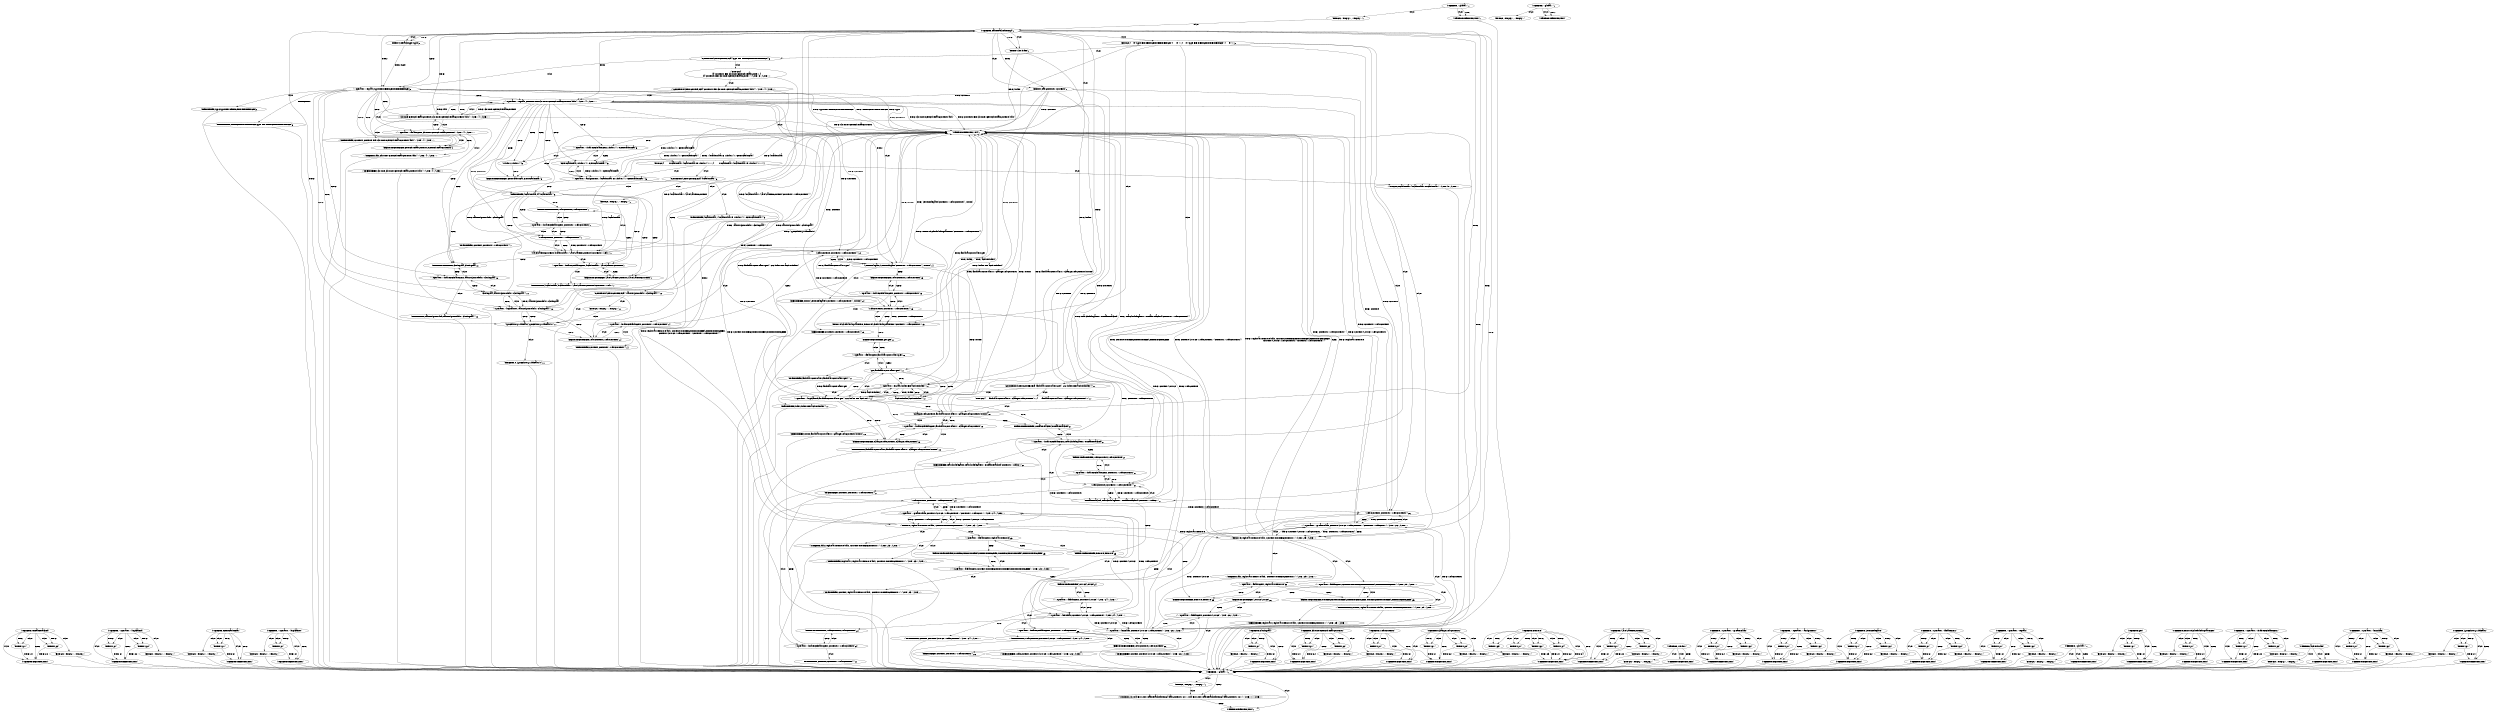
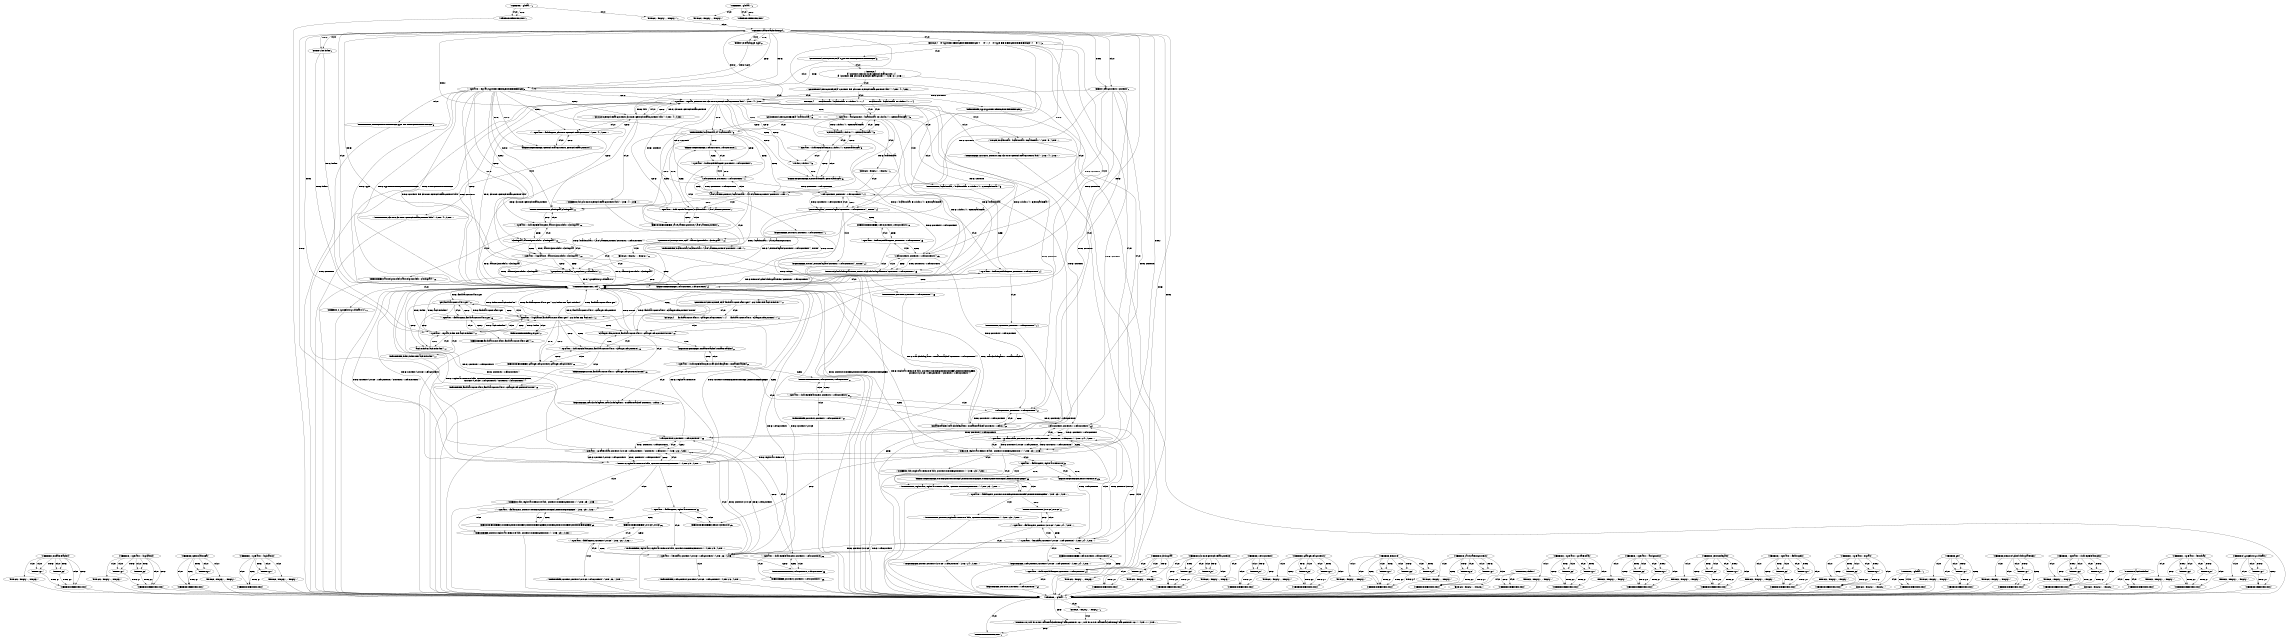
edge "(<operator>.equals,type == DETACH_TYPE_DETACH)" -> "(IDENTIFIER,DETACH_TYPE_DETACH,type == DETACH_TYPE_DETACH)": label "DETACHED: " -> "AST: "
edge "(METHOD_RETURN,void)" -> "(<operator>.indirectFieldAccess,window()->GetLocationBar)": now "(FIELD_IDENTIFIER,GetLocationBar,GetLocationBar)" -> "(<operator>.indirectFieldAccess,window()->GetLocationBar)"
edge "(get,find_bar_controller_.get())" -> "(<operator>.equals,index == active_index())": removed, label "CDG:"
node "(PARAM,p3)": removed
